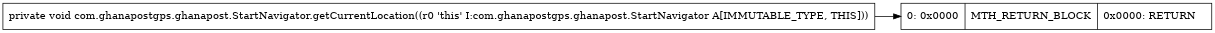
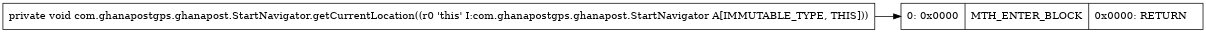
node "0: 0x0000": text "MTH_RETURN_BLOCK" -> "MTH_ENTER_BLOCK"
